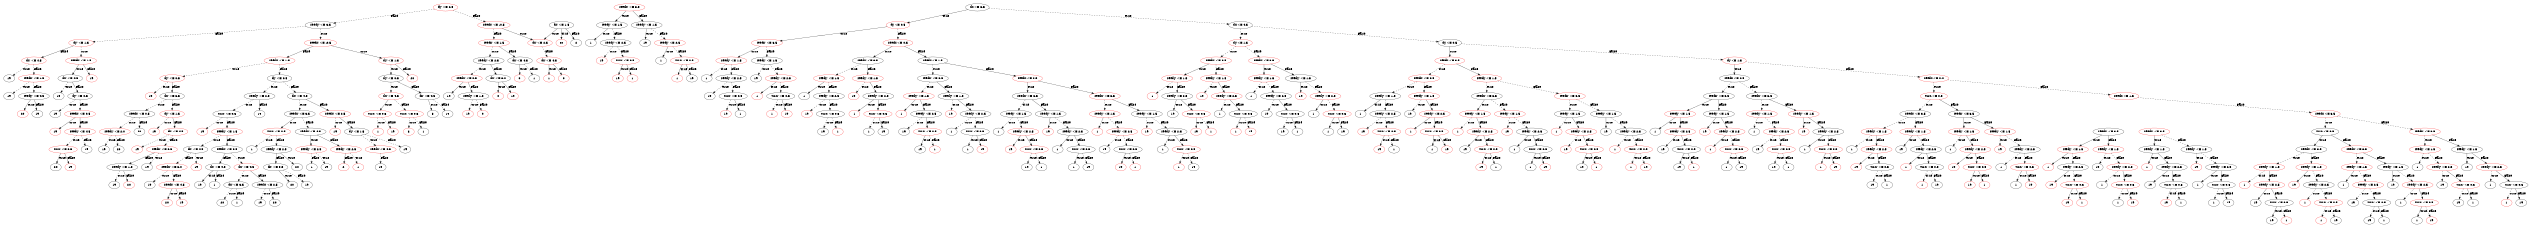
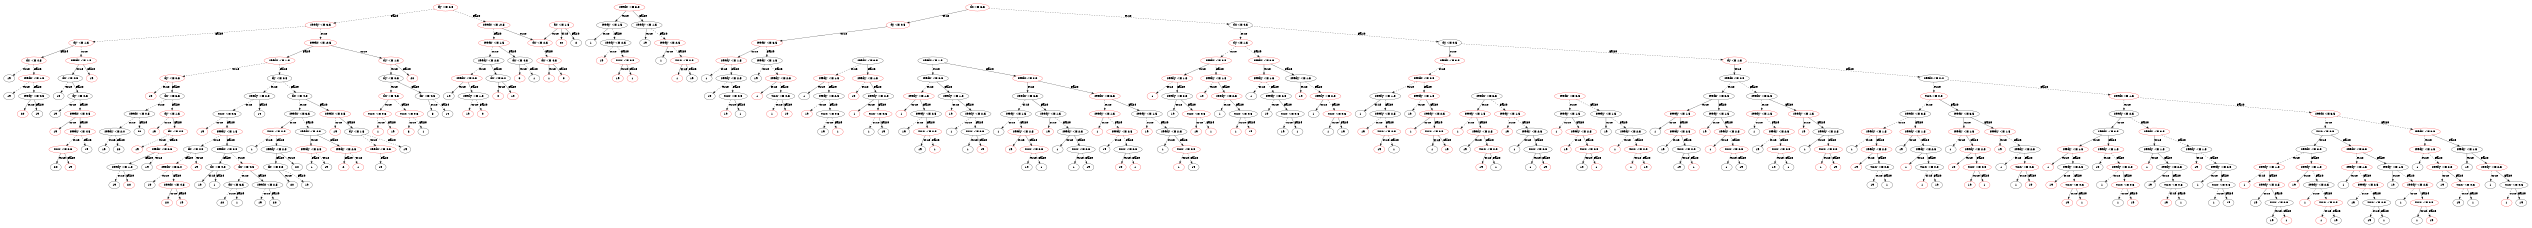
node "dx <= 3.5": color black -> red
node "seedy' <= 3.5": color black -> red
node "dx' <= 1.5": color black -> red
node "seedx <= 0.5": removed
node "seedy <= 1.5": removed
node "seedx <= 0.0": color red -> black
node "seedy <= 2.5": added
node "seedy' <= 2.0": color red -> black
